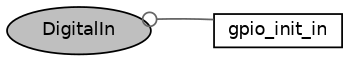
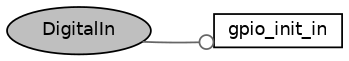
edge "gpio_init_in" -> "DigitalIn": reversed
